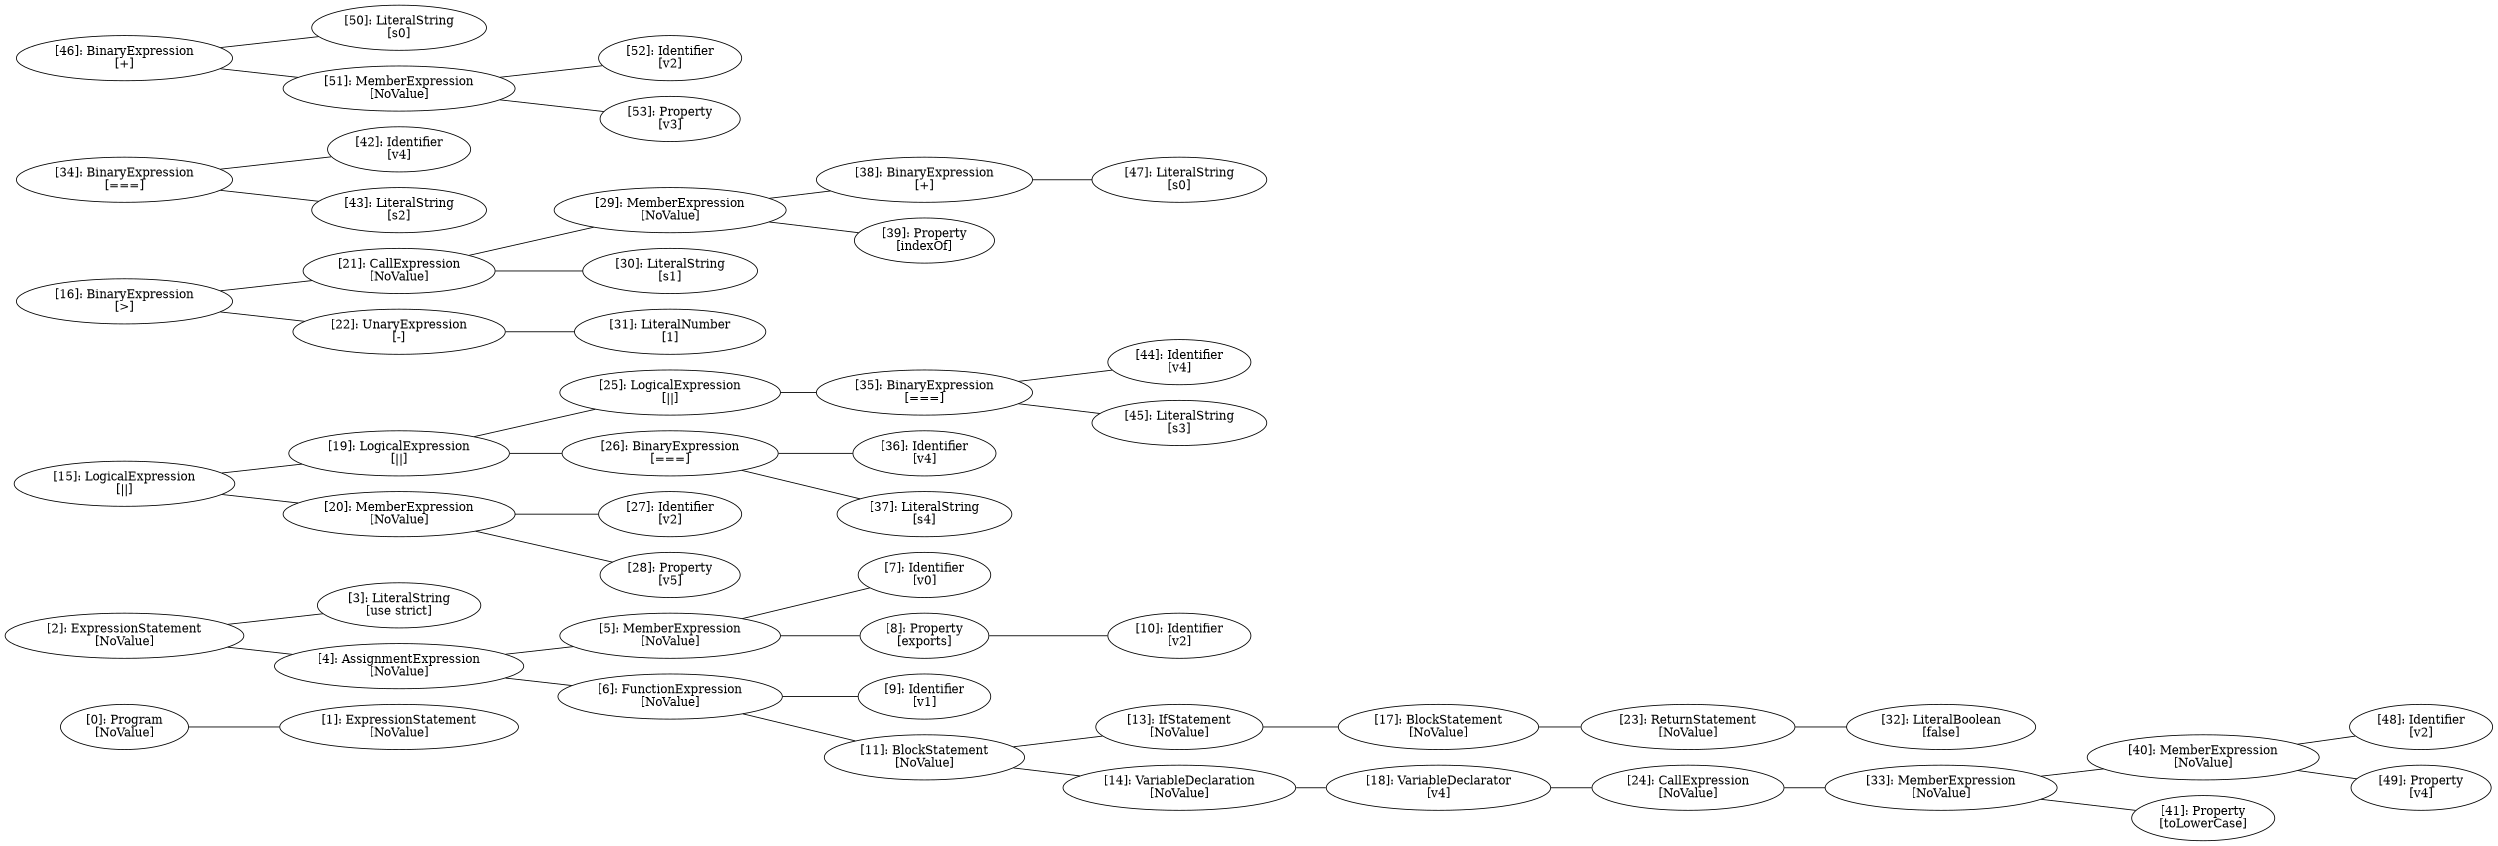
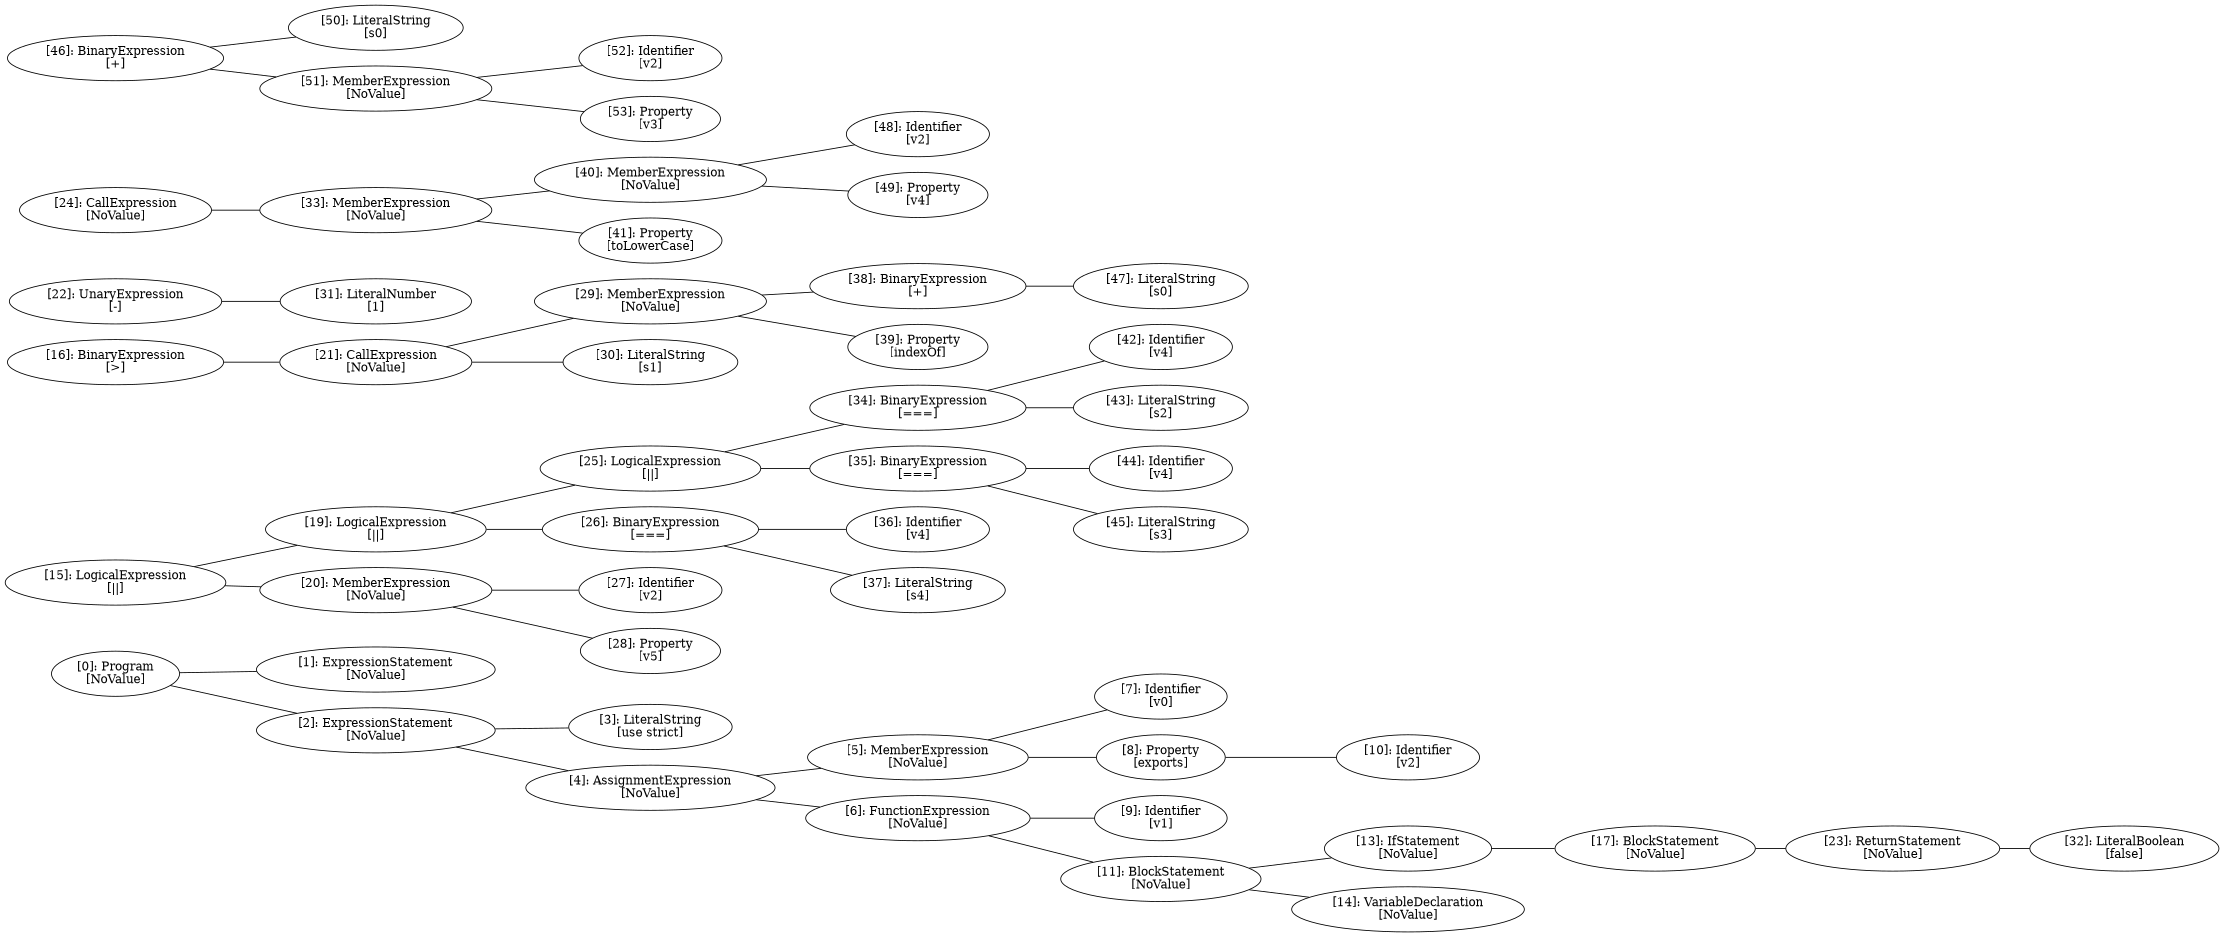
edge "[16]: BinaryExpression [>]" -- "[22]: UnaryExpression [-]": removed
edge "[34]: BinaryExpression [===]" -- "[25]: LogicalExpression [||]": added
edge "[0]: Program [NoValue]" -- "[2]: ExpressionStatement [NoValue]": added
node "[18]: VariableDeclarator [v4]": removed
